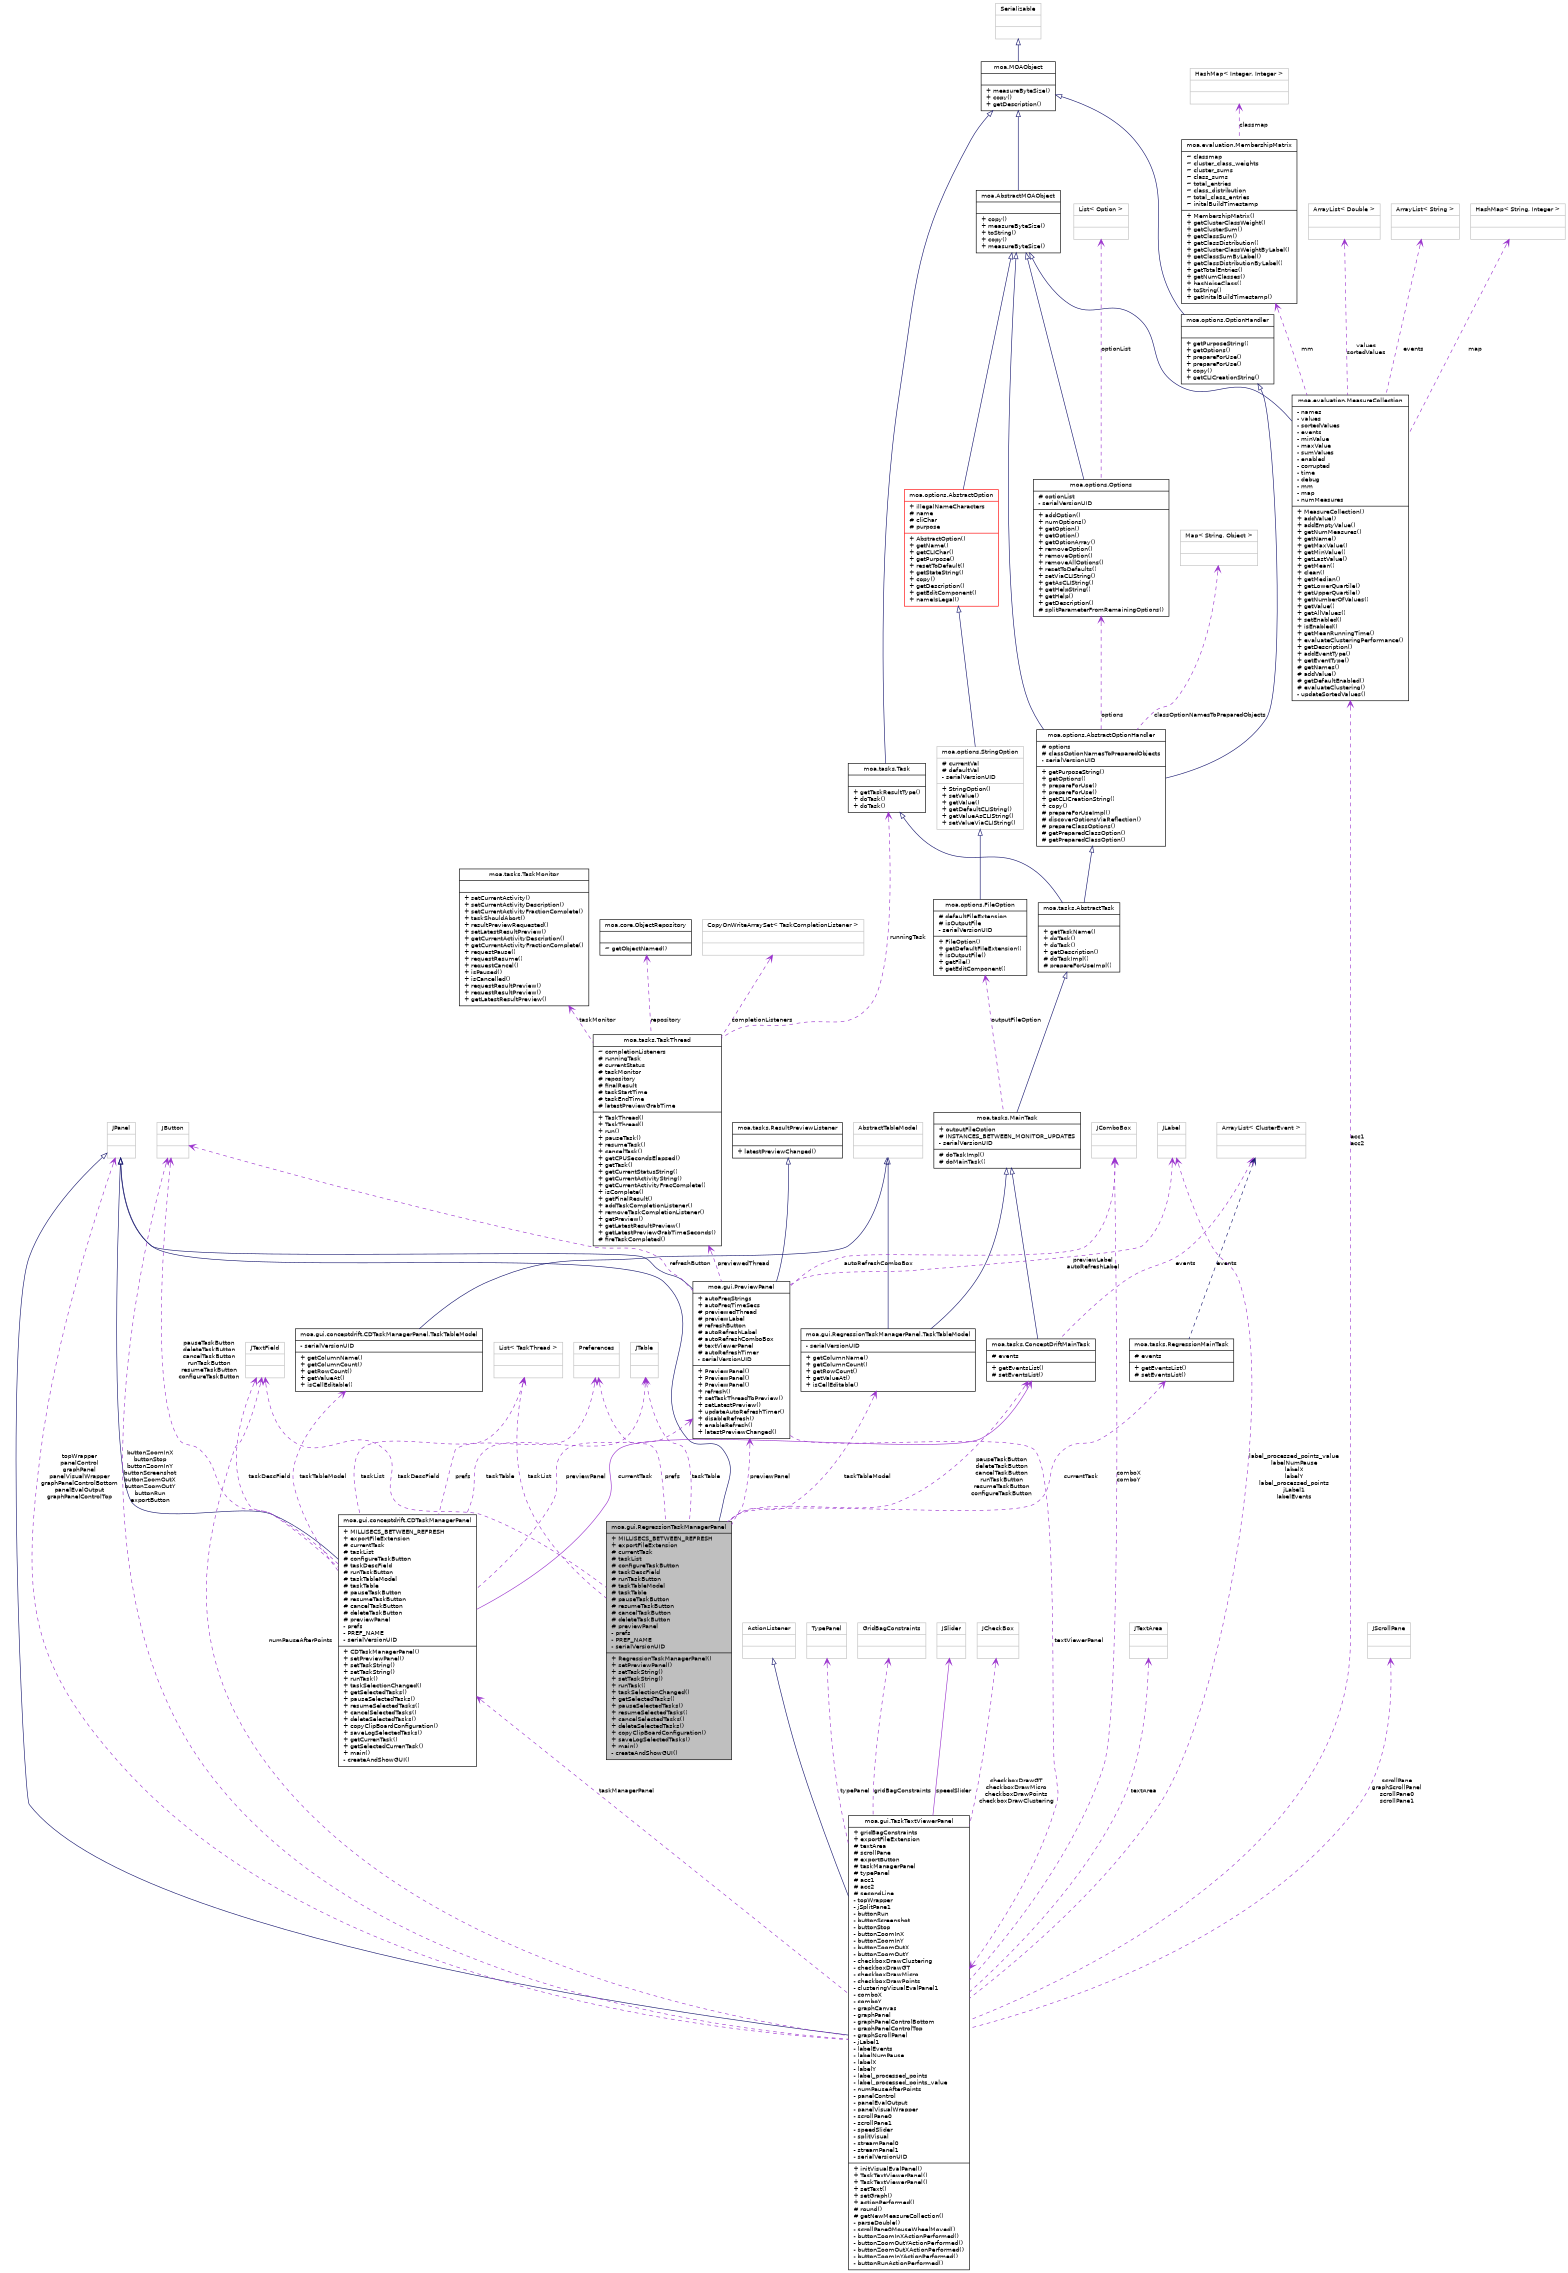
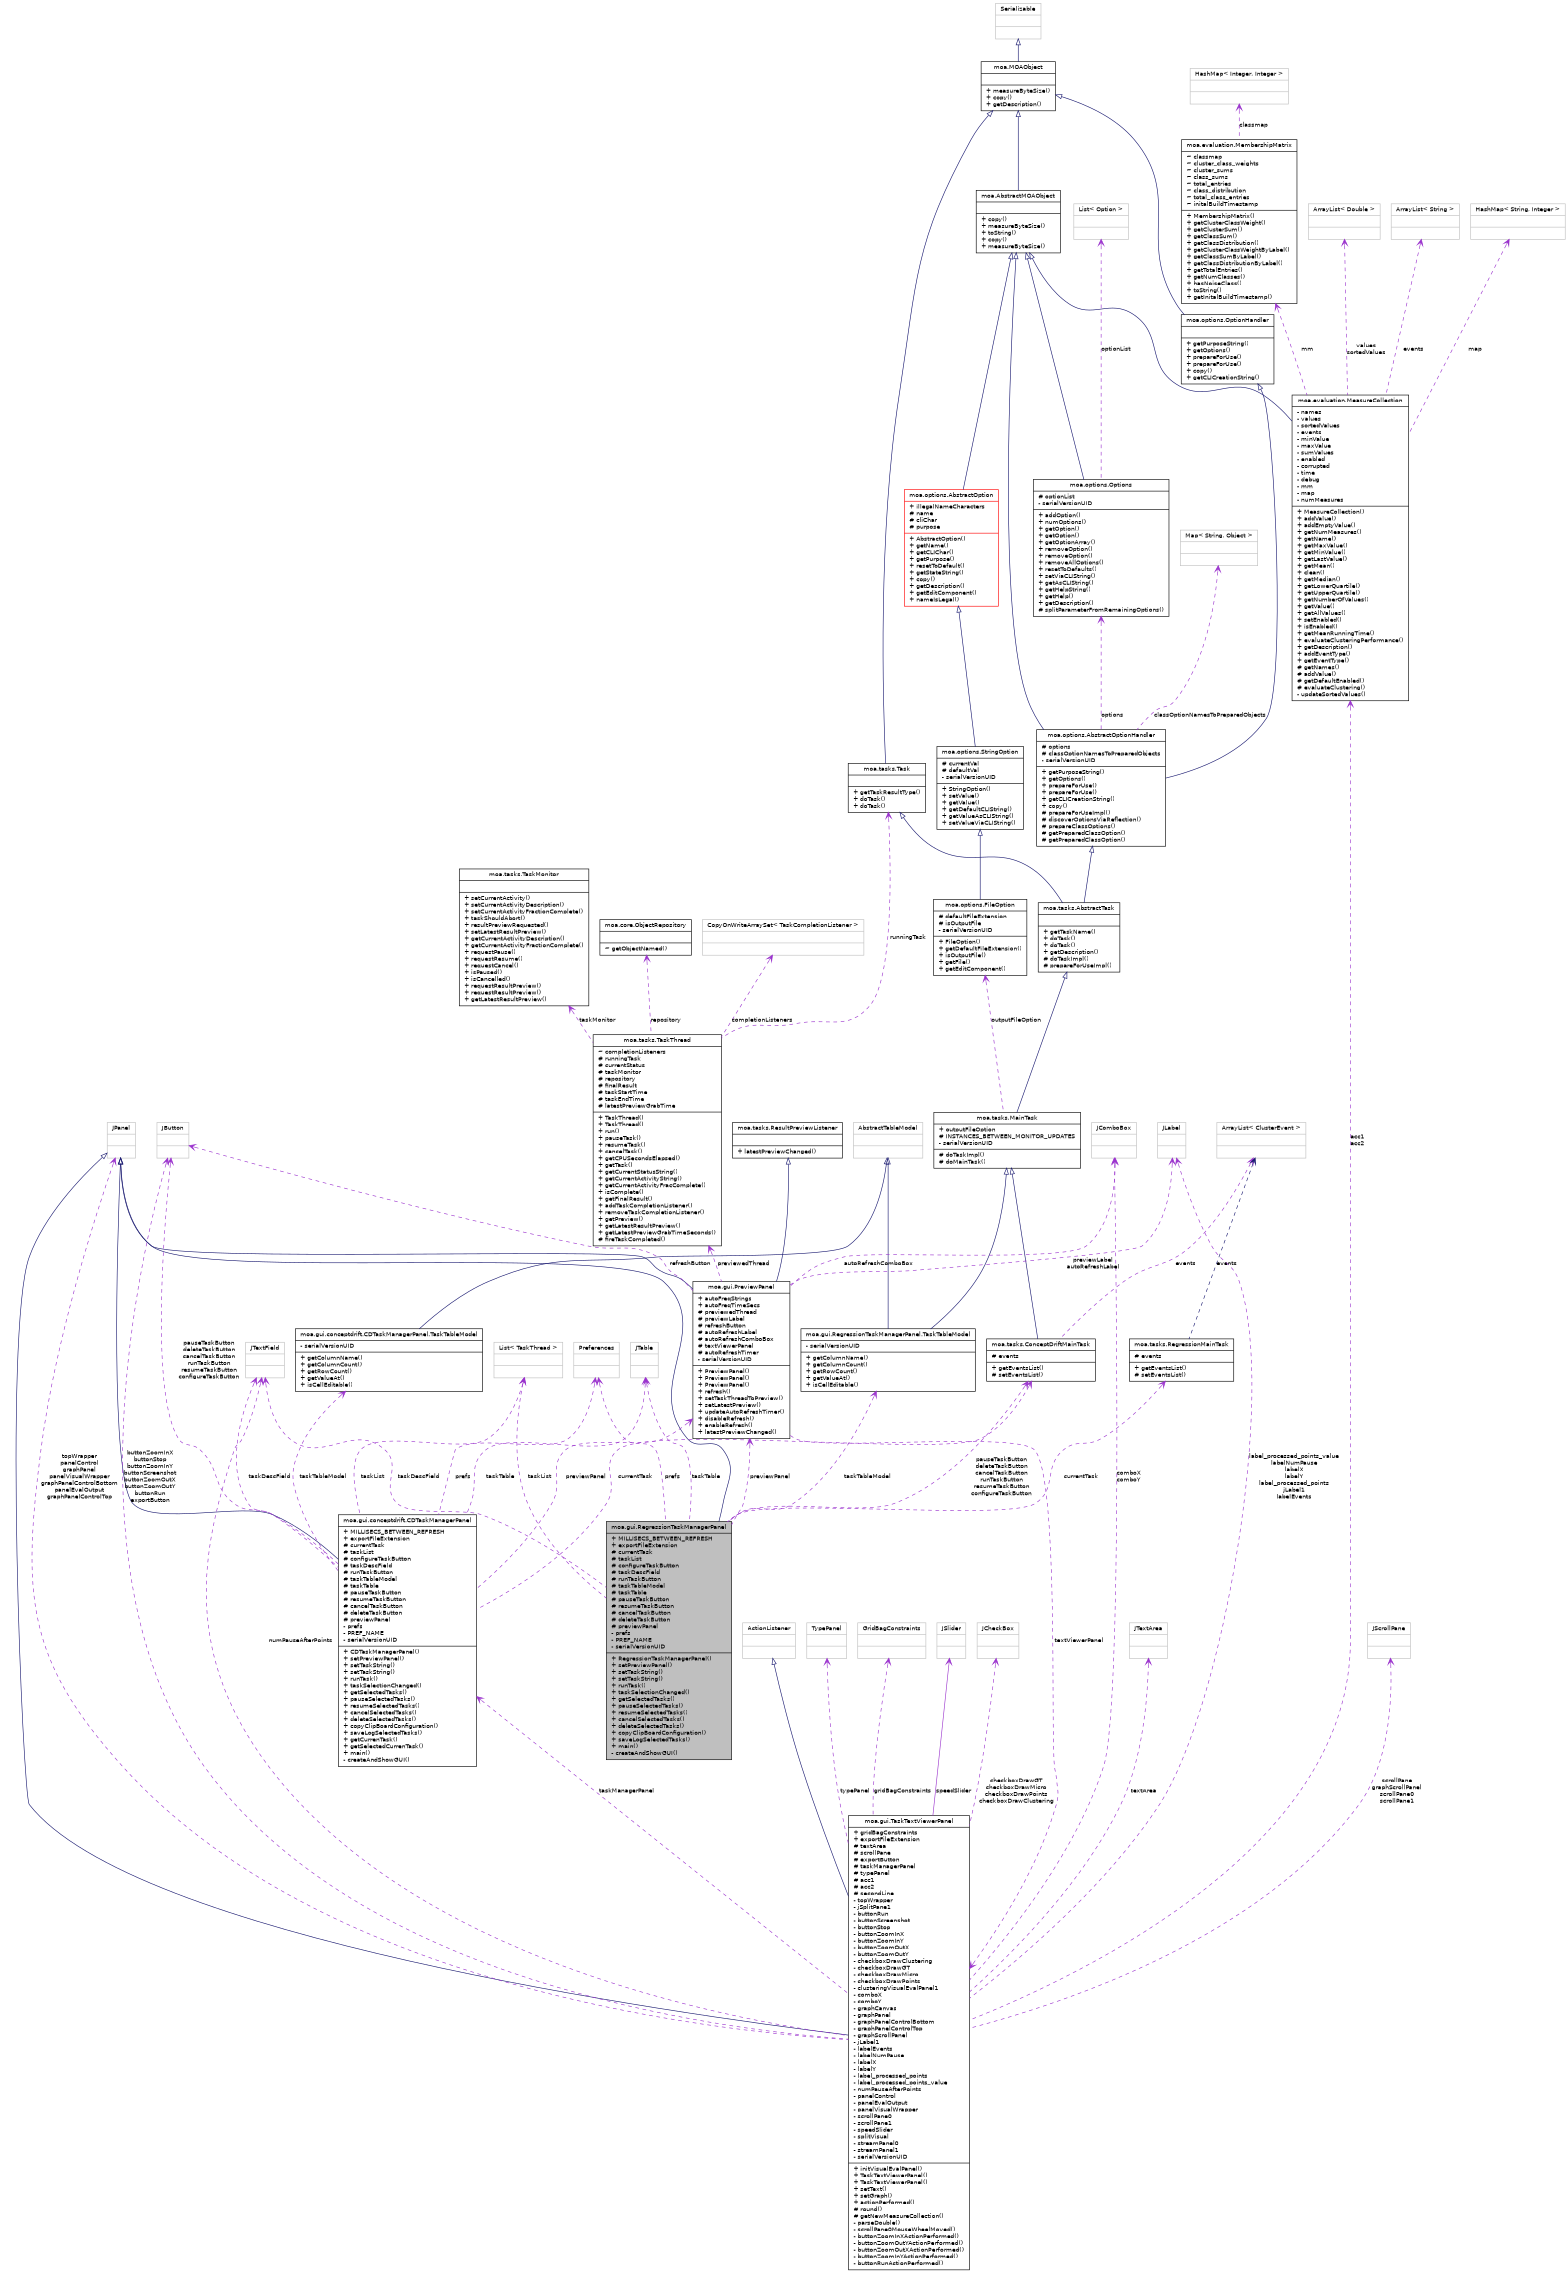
node "moa.options.StringOption": color grey75 -> black
edge "moa.gui.conceptdrift.CDTaskManagerPanel" -> "moa.tasks.ConceptDriftMainTask": style solid -> dashed
